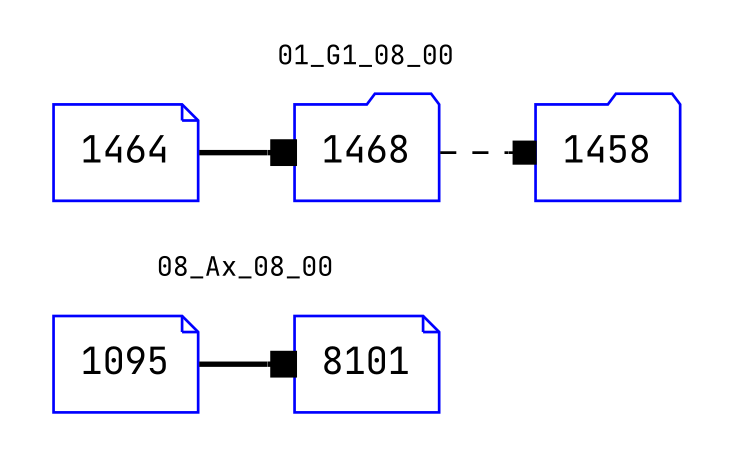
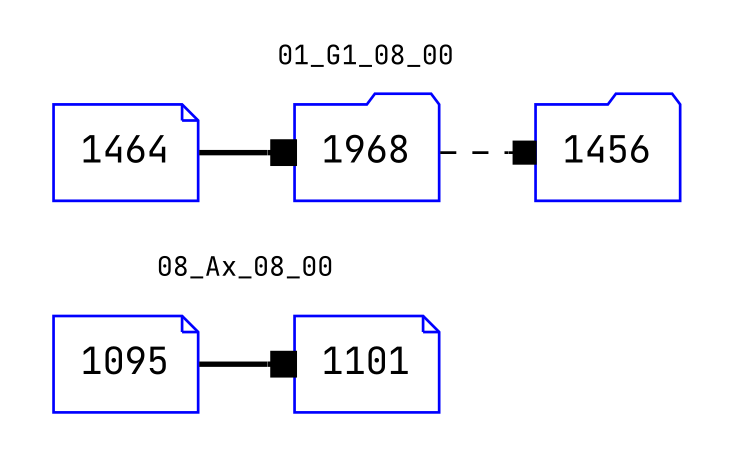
node "1468": label "1468" -> "1968"
node "1458": label "1458" -> "1456"
node "8101": label "8101" -> "1101"
